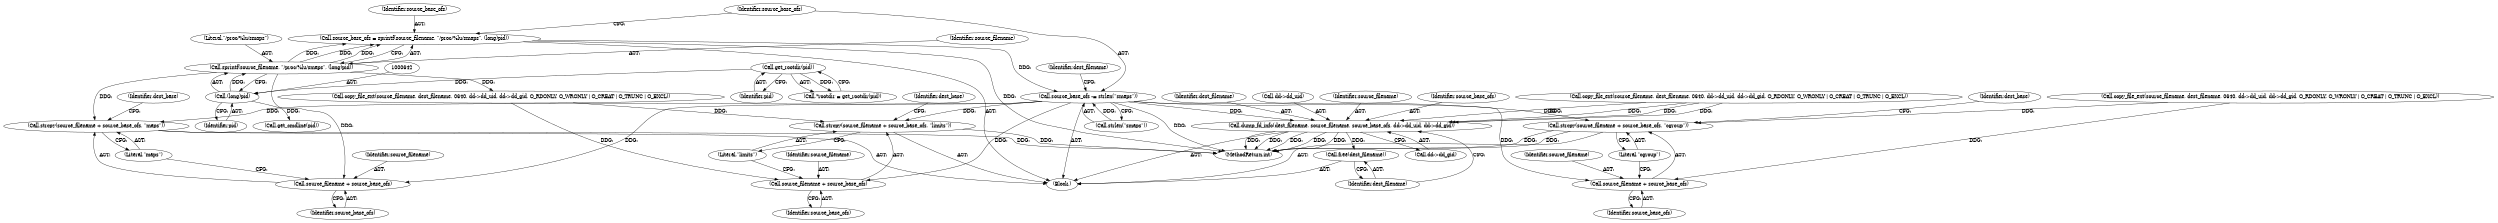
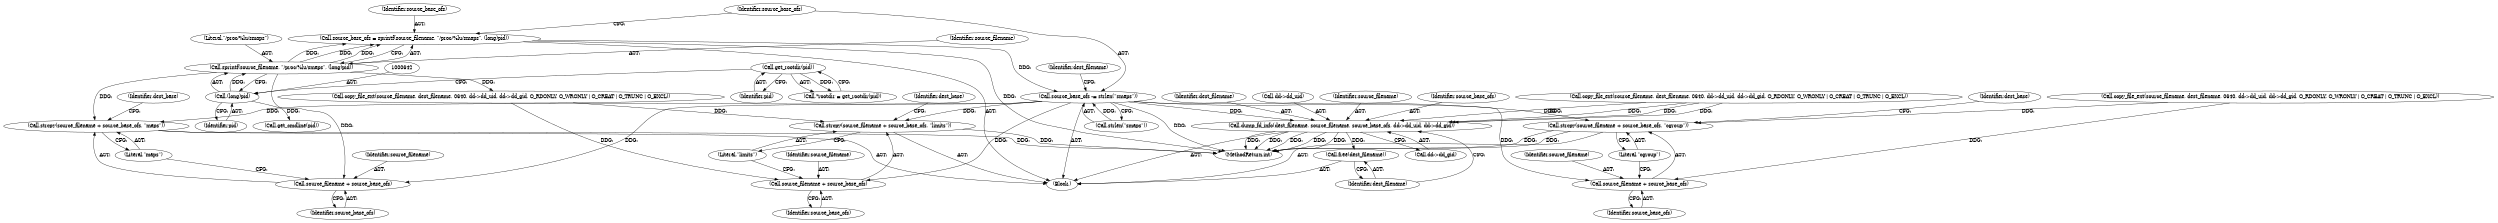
edge "(Call,get_rootdir(pid))" -> "(Call,(long)pid)": label "DDG: " -> "CFG: "
